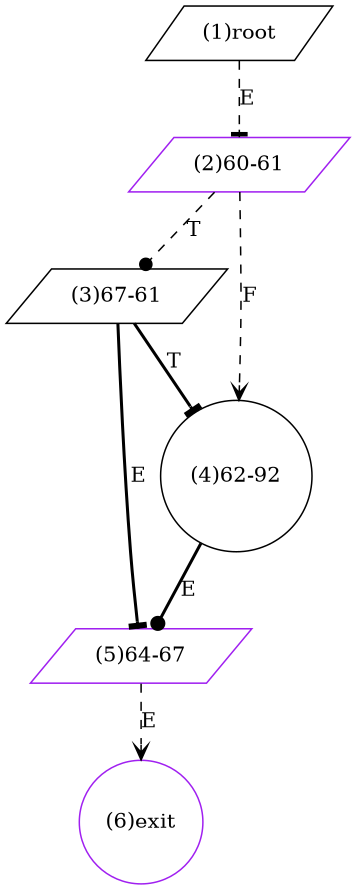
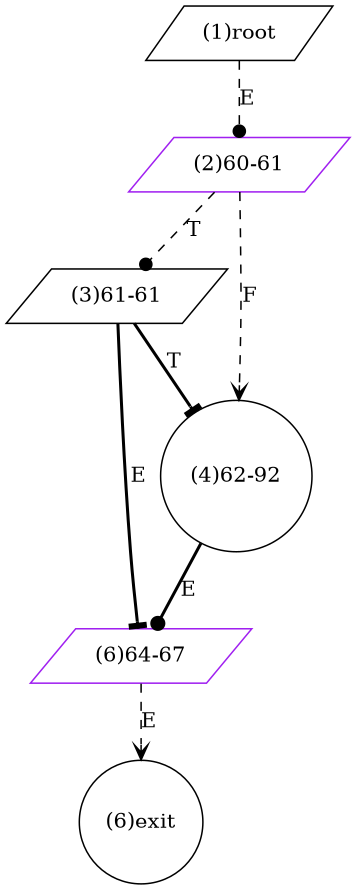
edge "(1)root" -> "(2)60-61": arrowhead tee -> dot
node "(3)67-61": label "(3)67-61" -> "(3)61-61"
node "(5)64-67": label "(5)64-67" -> "(6)64-67"
node "(6)exit": color purple -> black
